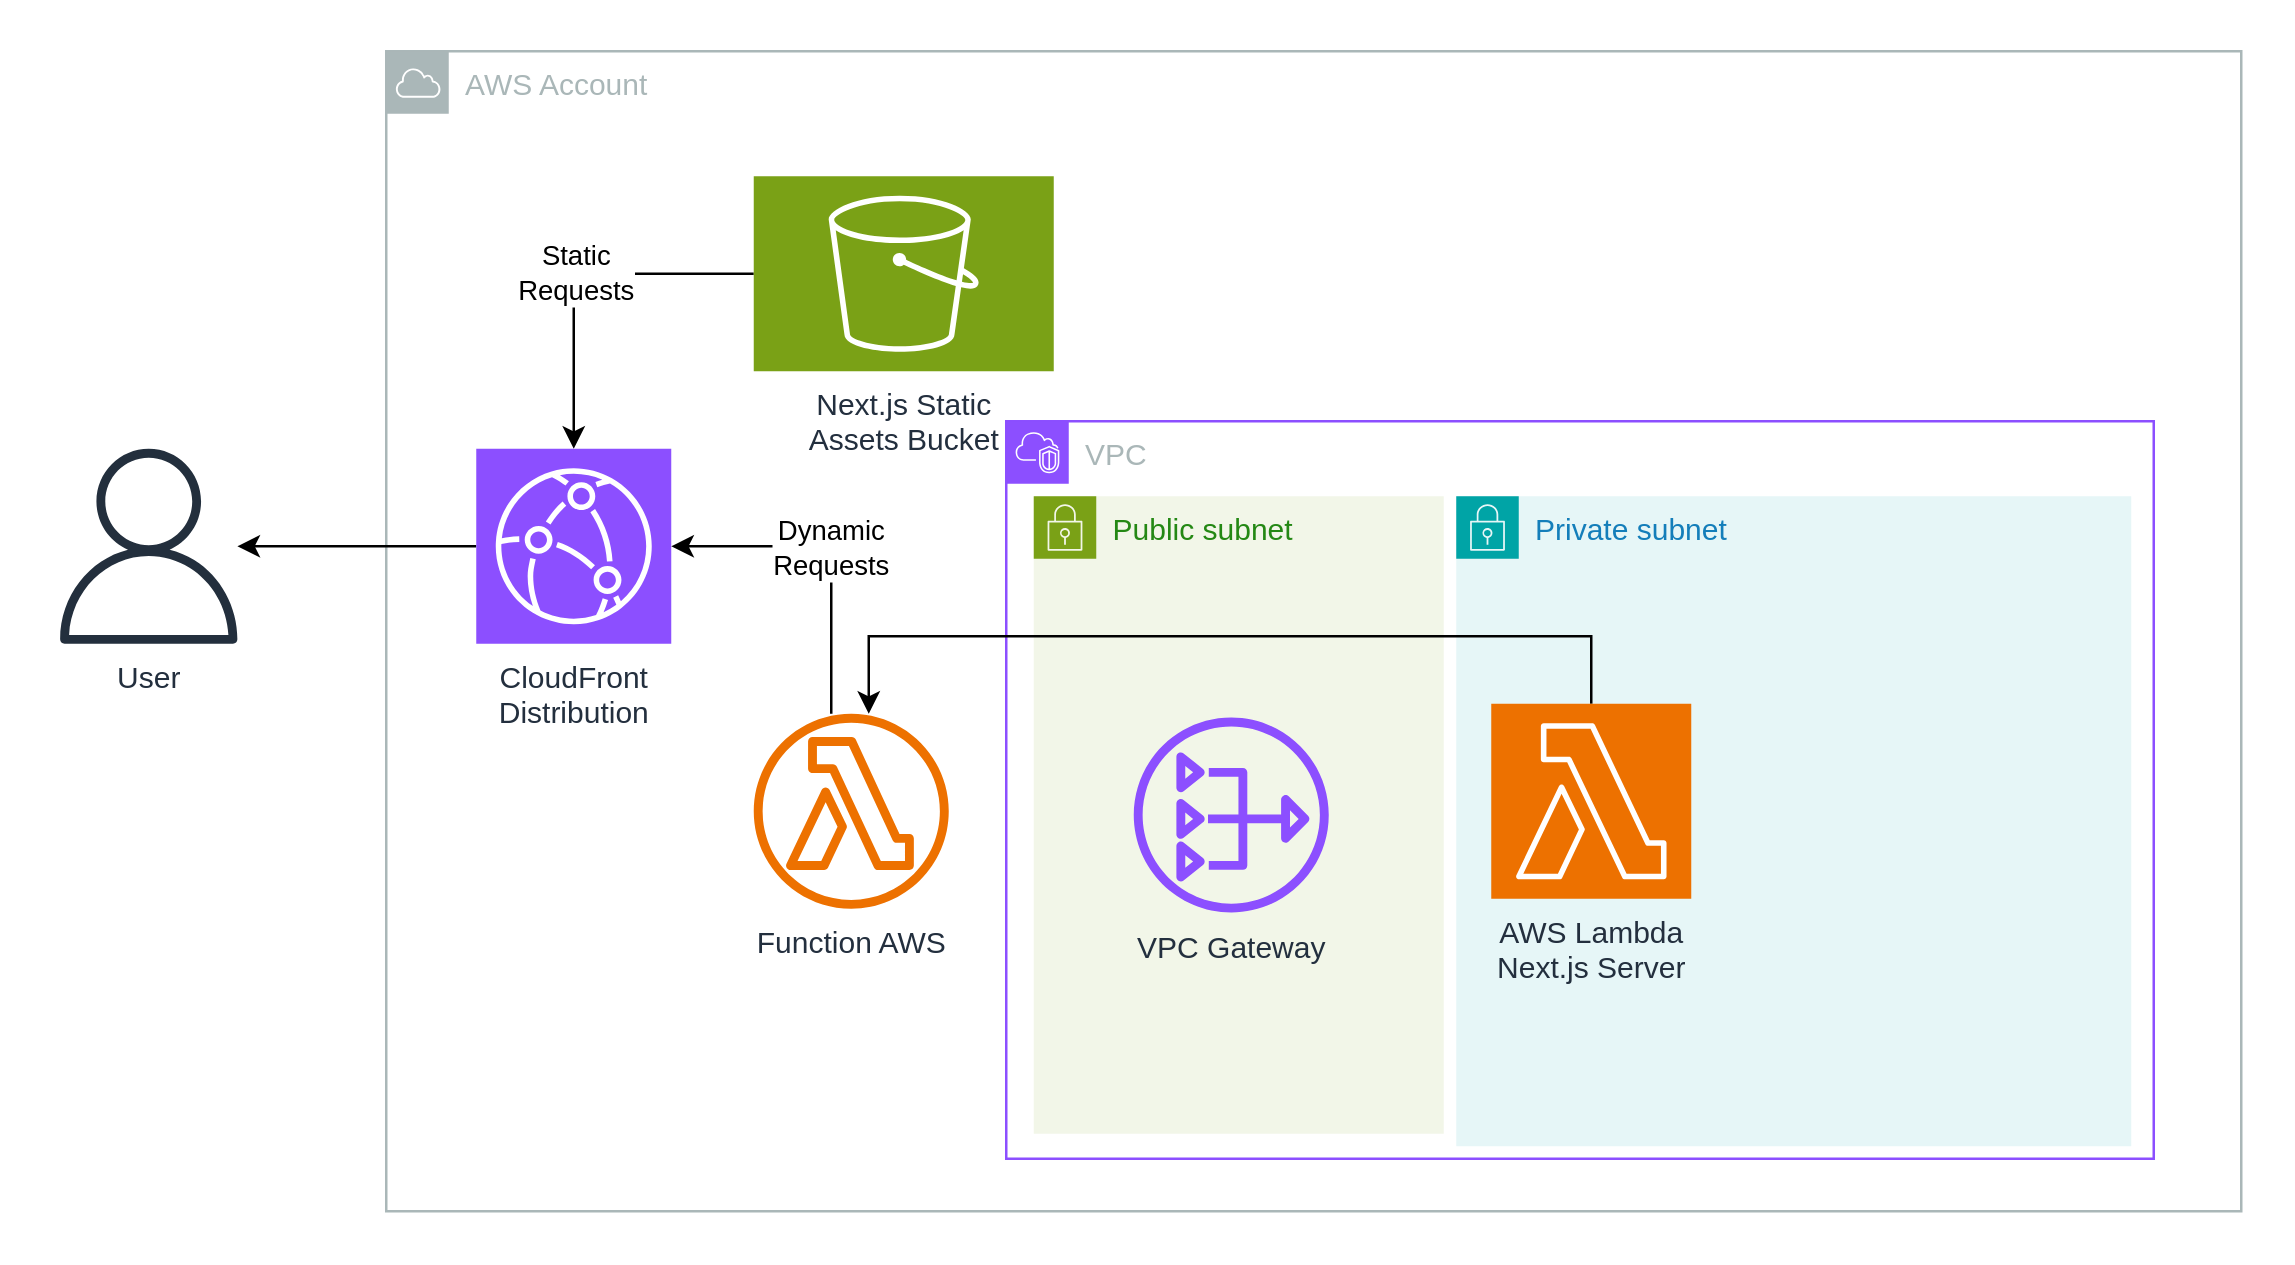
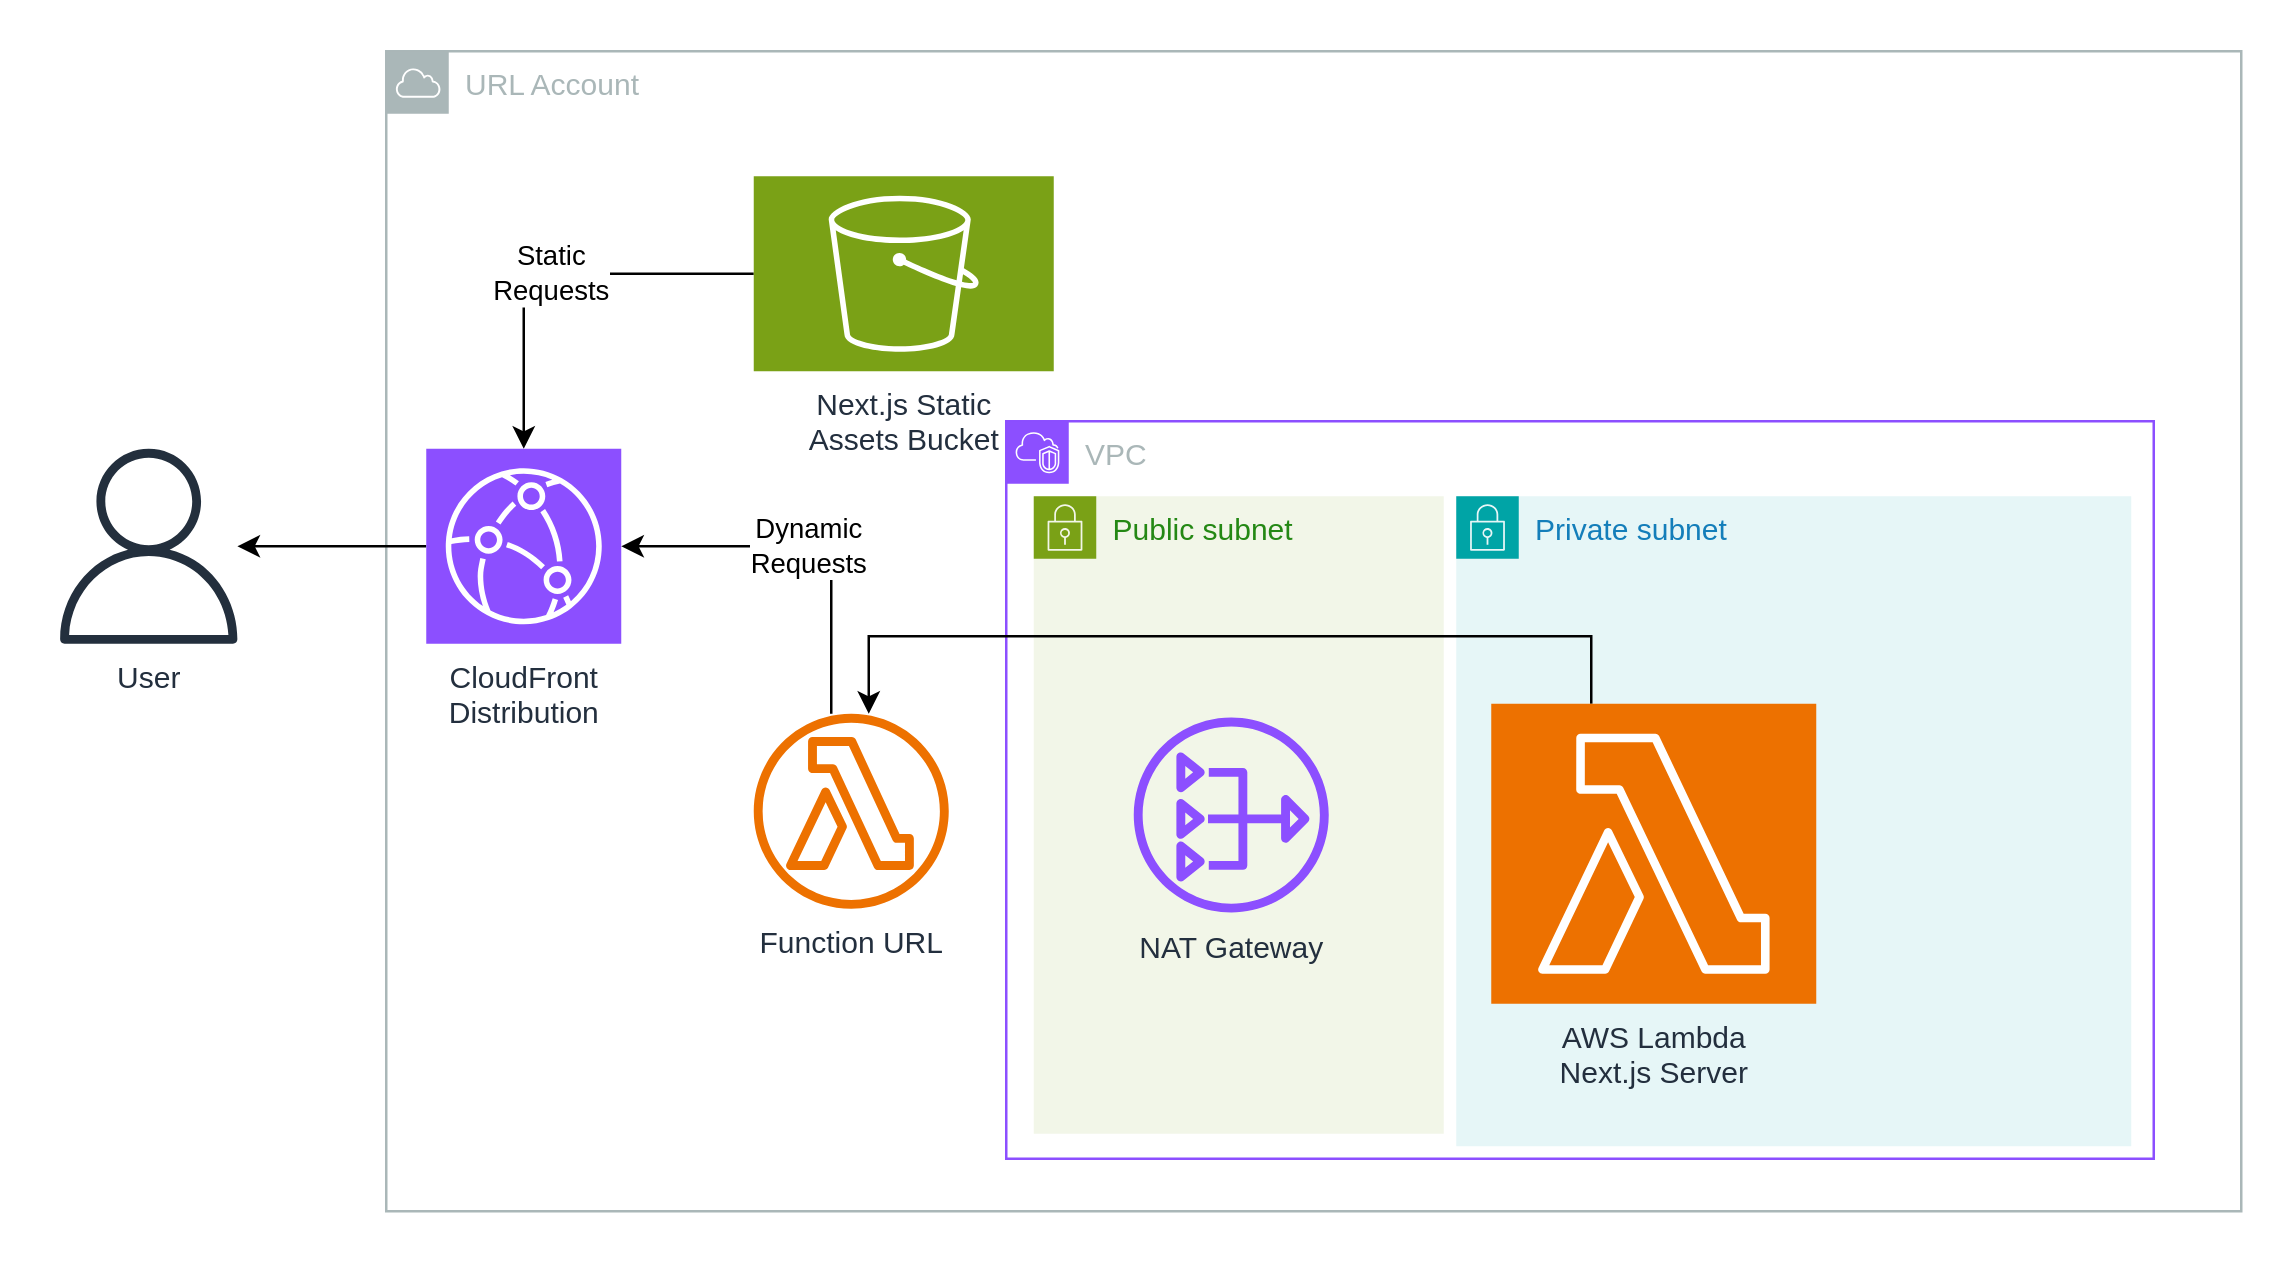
node "AWS Account": label "AWS Account" -> "URL Account"
node "CloudFront Distribution": moved (574, 546) -> (524, 546)
node "AWS Lambda Next.js Server": size 200x195 -> 325x300
node "Function AWS": label "Function AWS" -> "Function URL"
node "VPC Gateway": label "VPC Gateway" -> "NAT Gateway"
